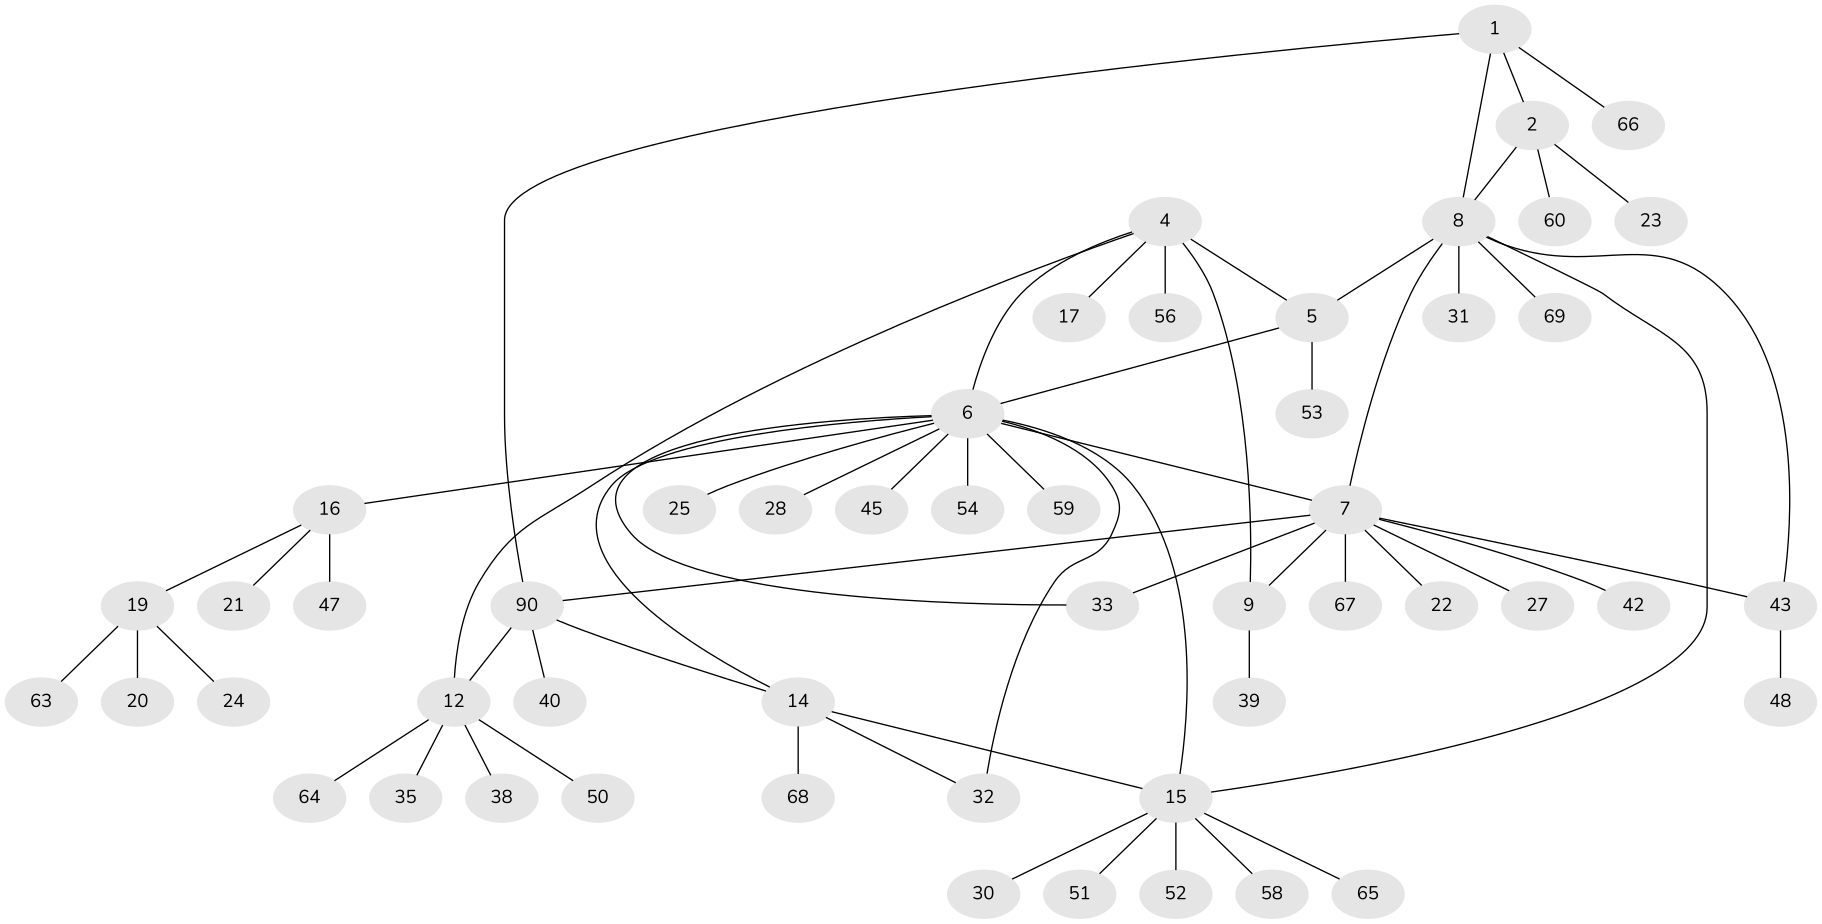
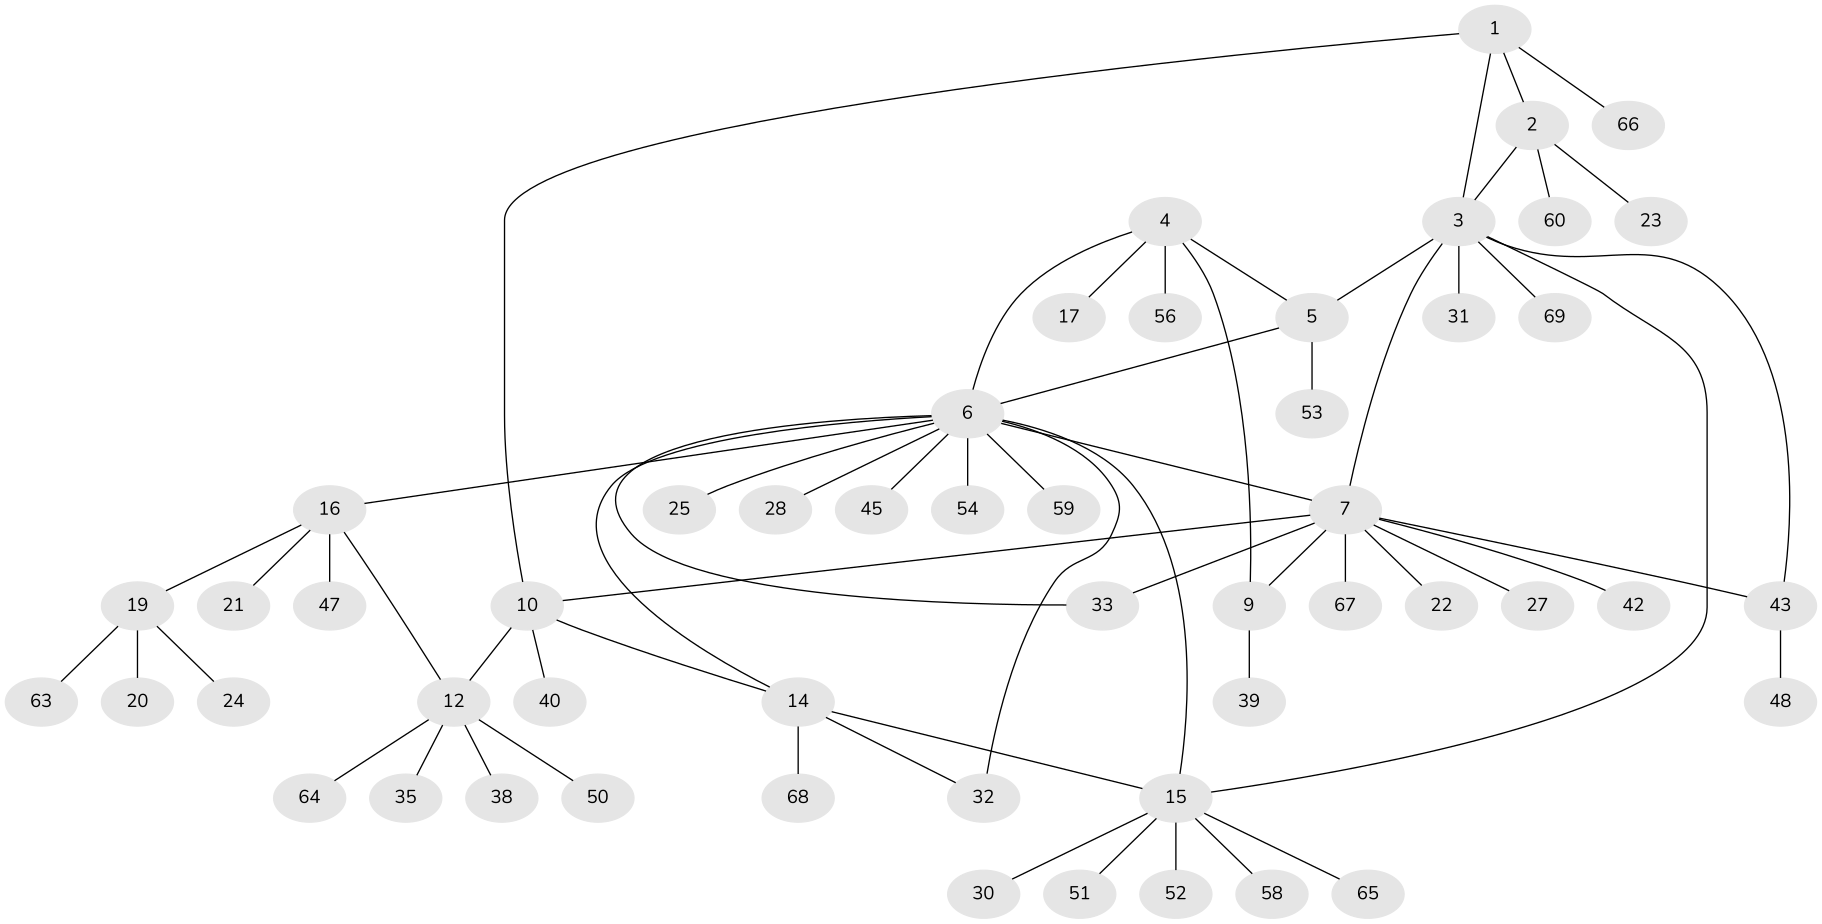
node "8": label "8" -> "3"
edge "4" -- "12": now "16" -- "12"
node "90": label "90" -> "10"
